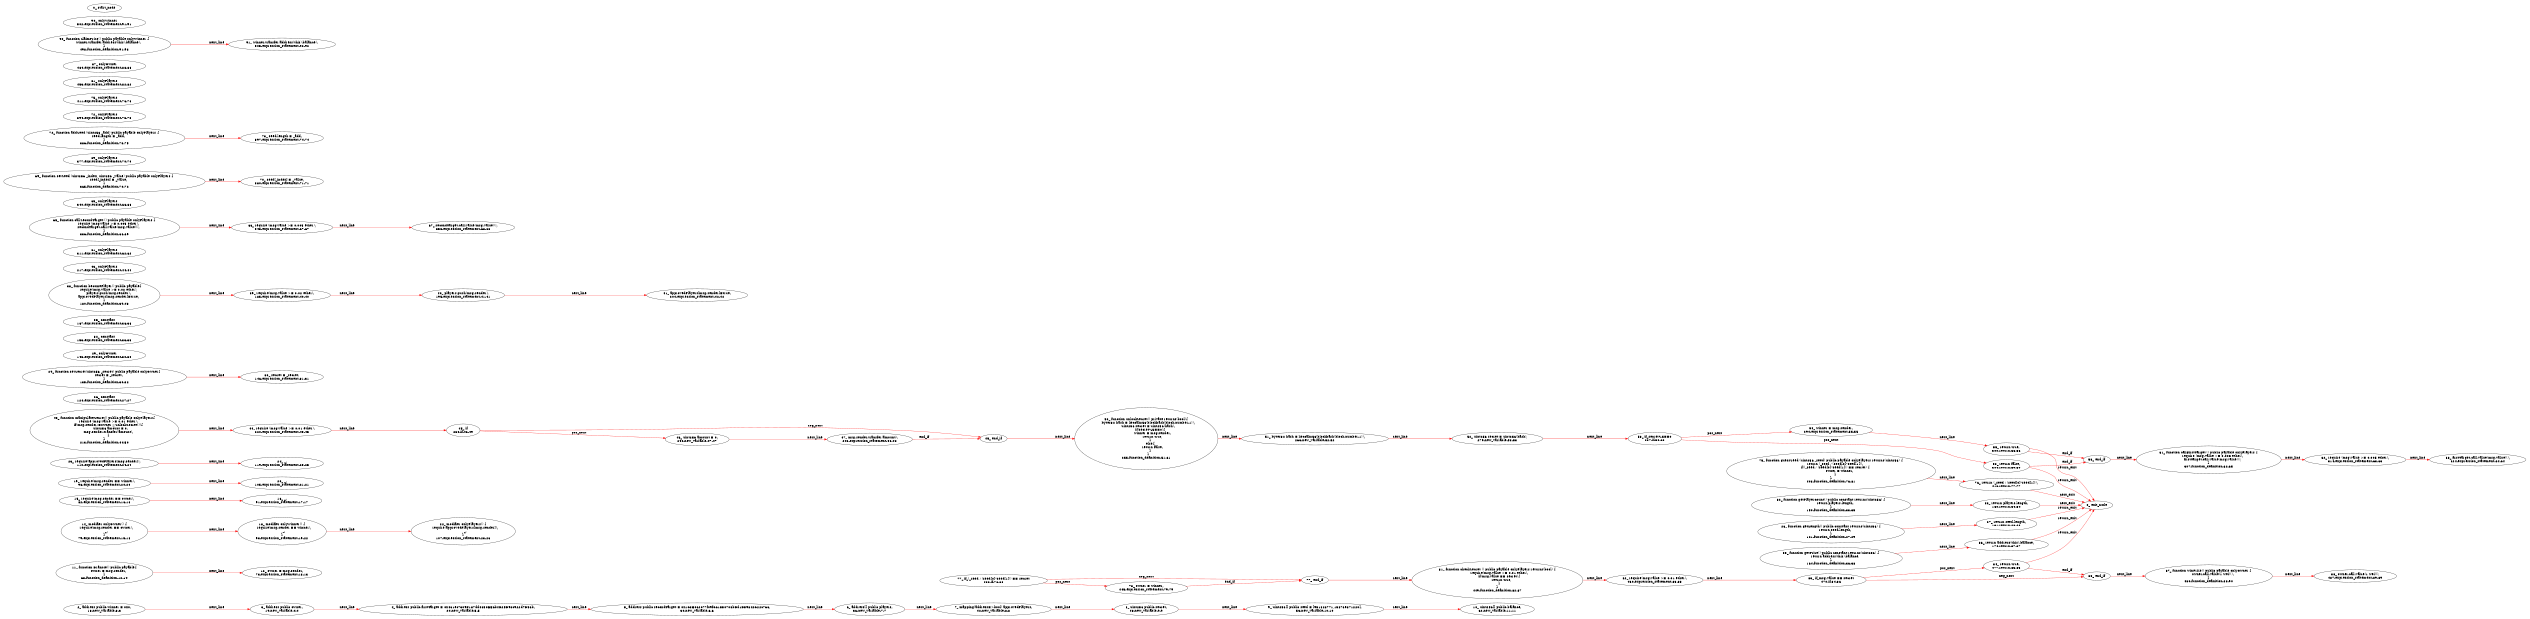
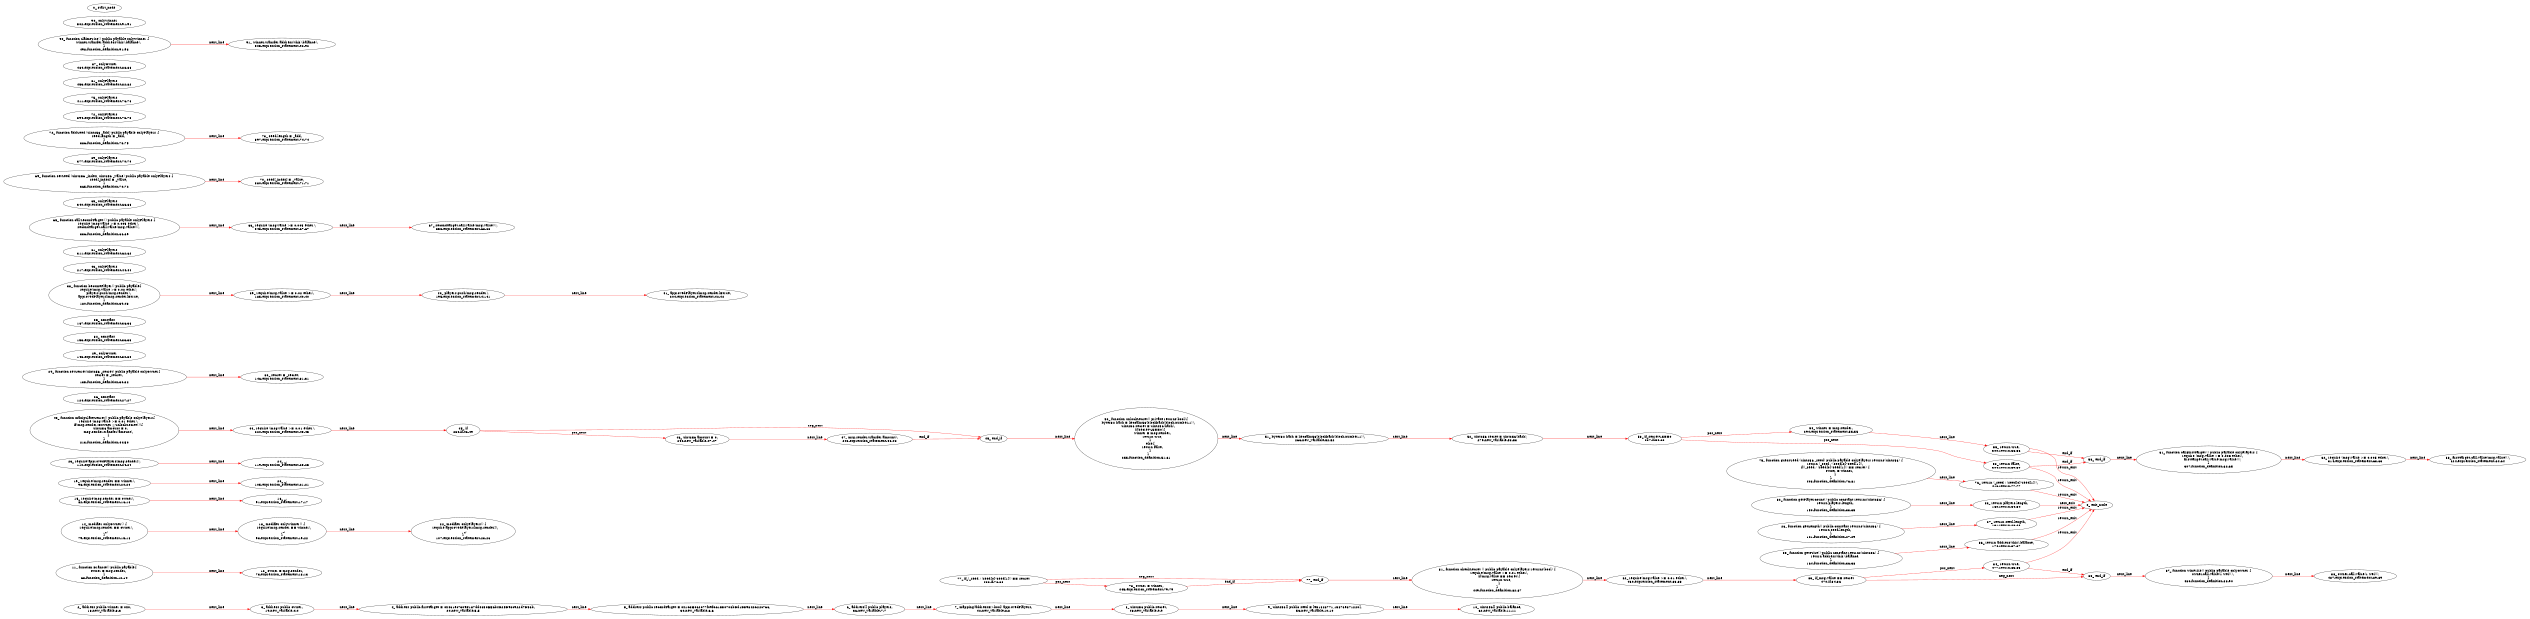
edge "76_ return (_seed / (seed[0]*seed[1])); 418-return-77-77" -> "0_ exit_node": label "next_exit" -> "return_exit"
